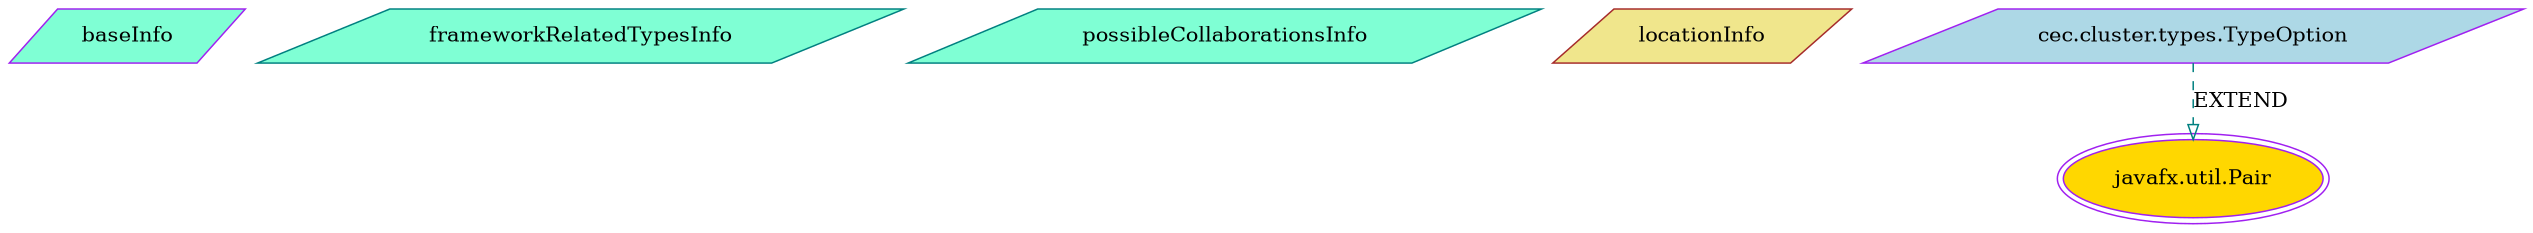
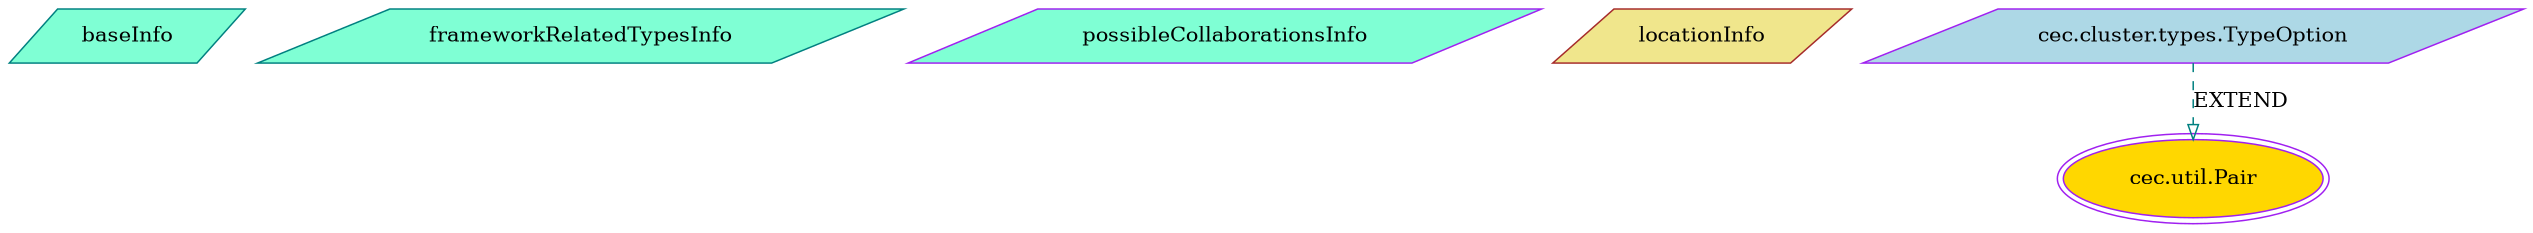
node "baseInfo": color purple -> teal
node "possibleCollaborationsInfo": color teal -> purple
node "javafx.util.Pair": label "javafx.util.Pair" -> "cec.util.Pair"
